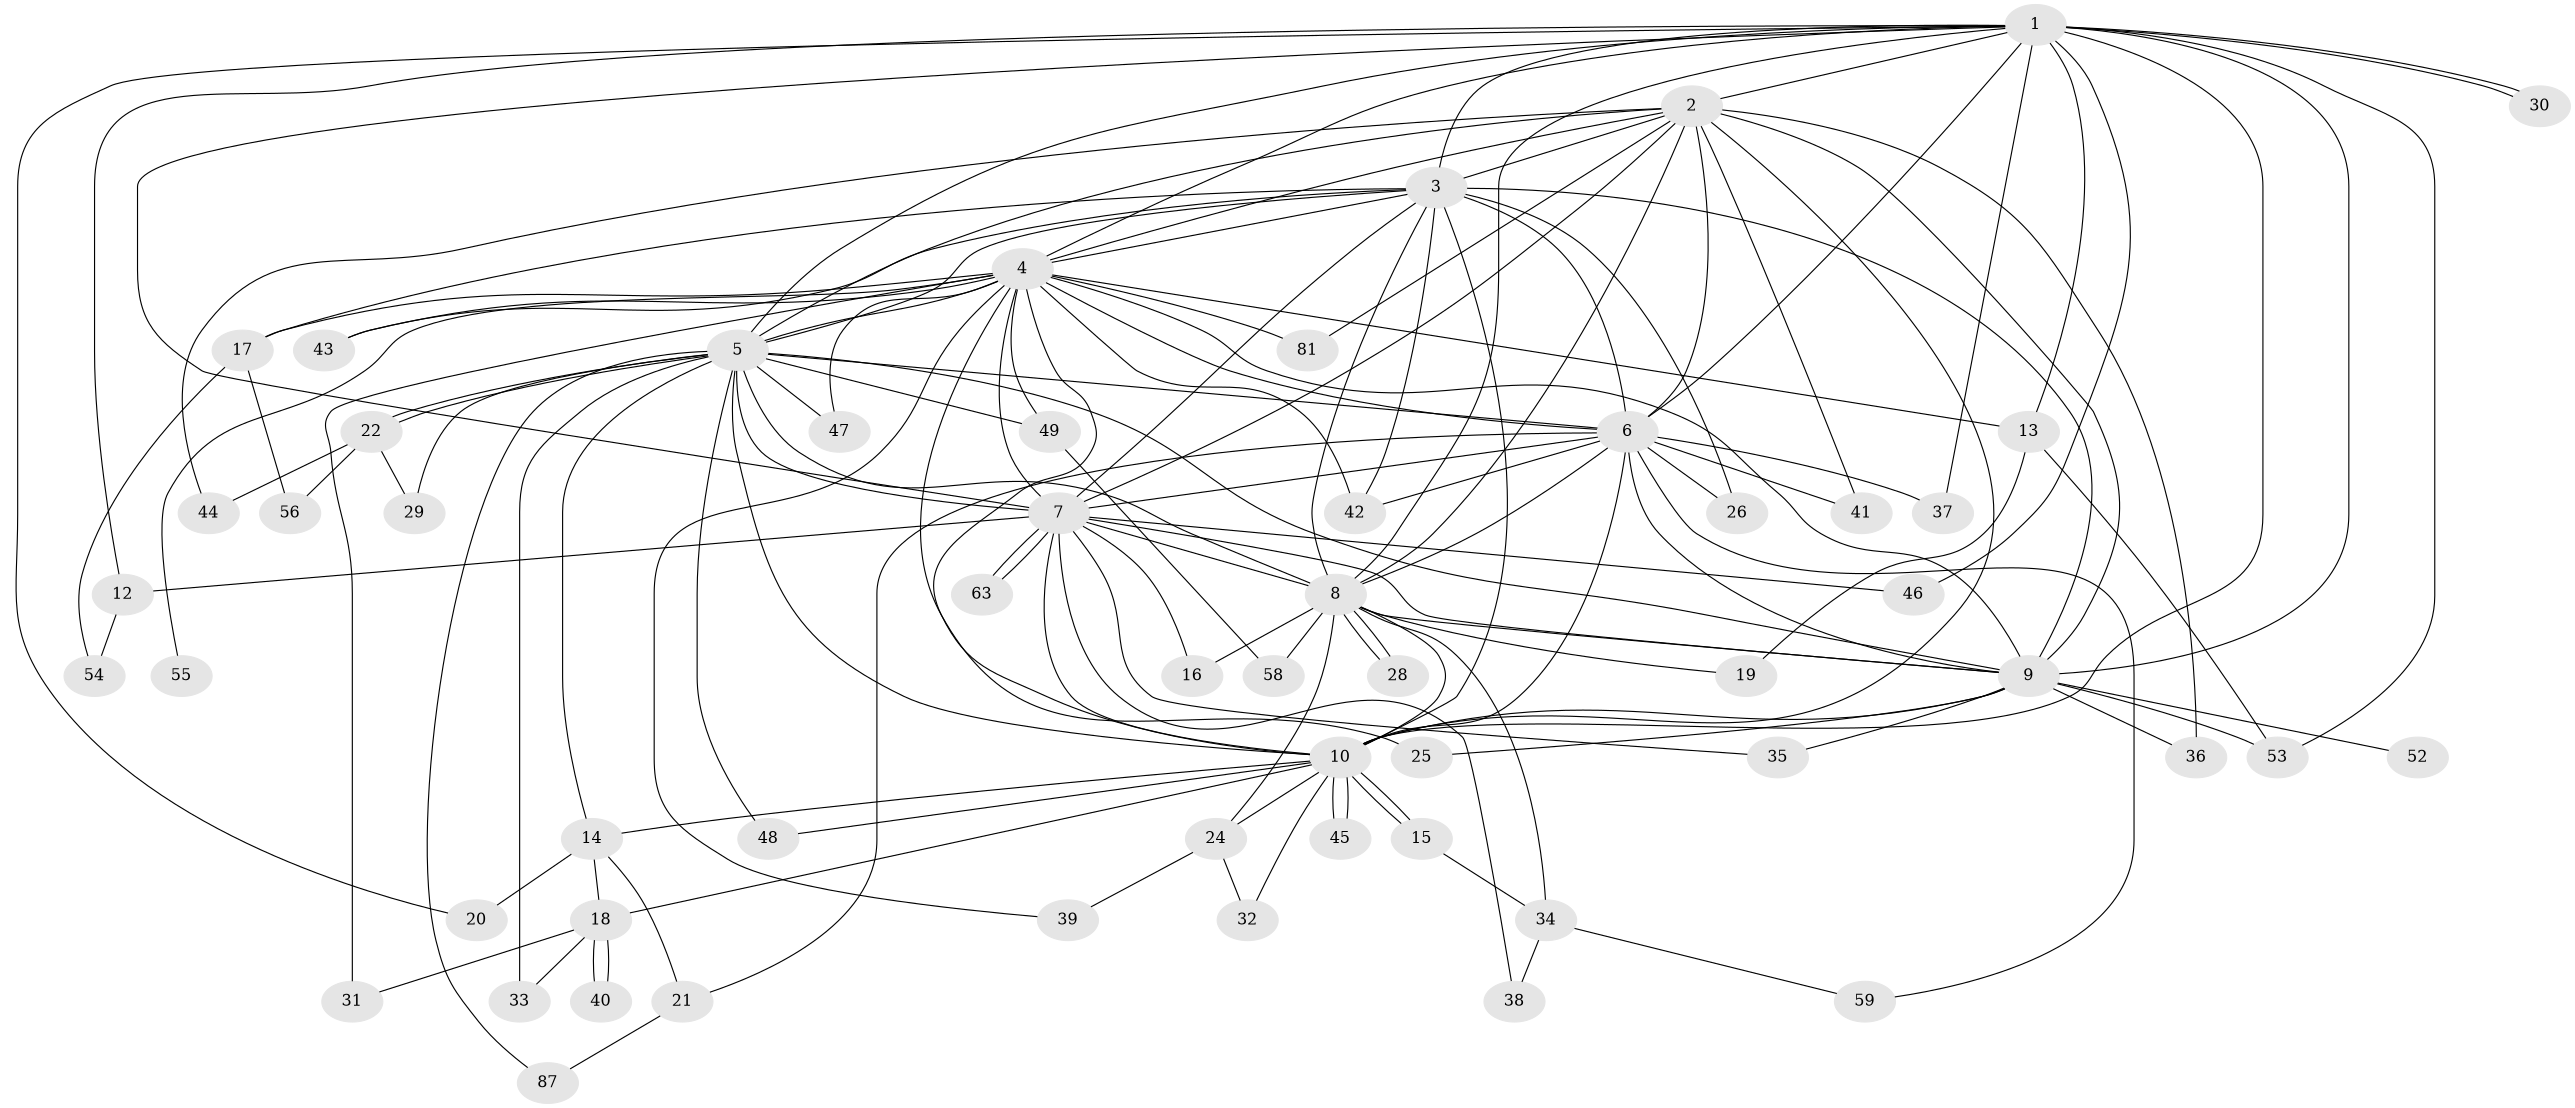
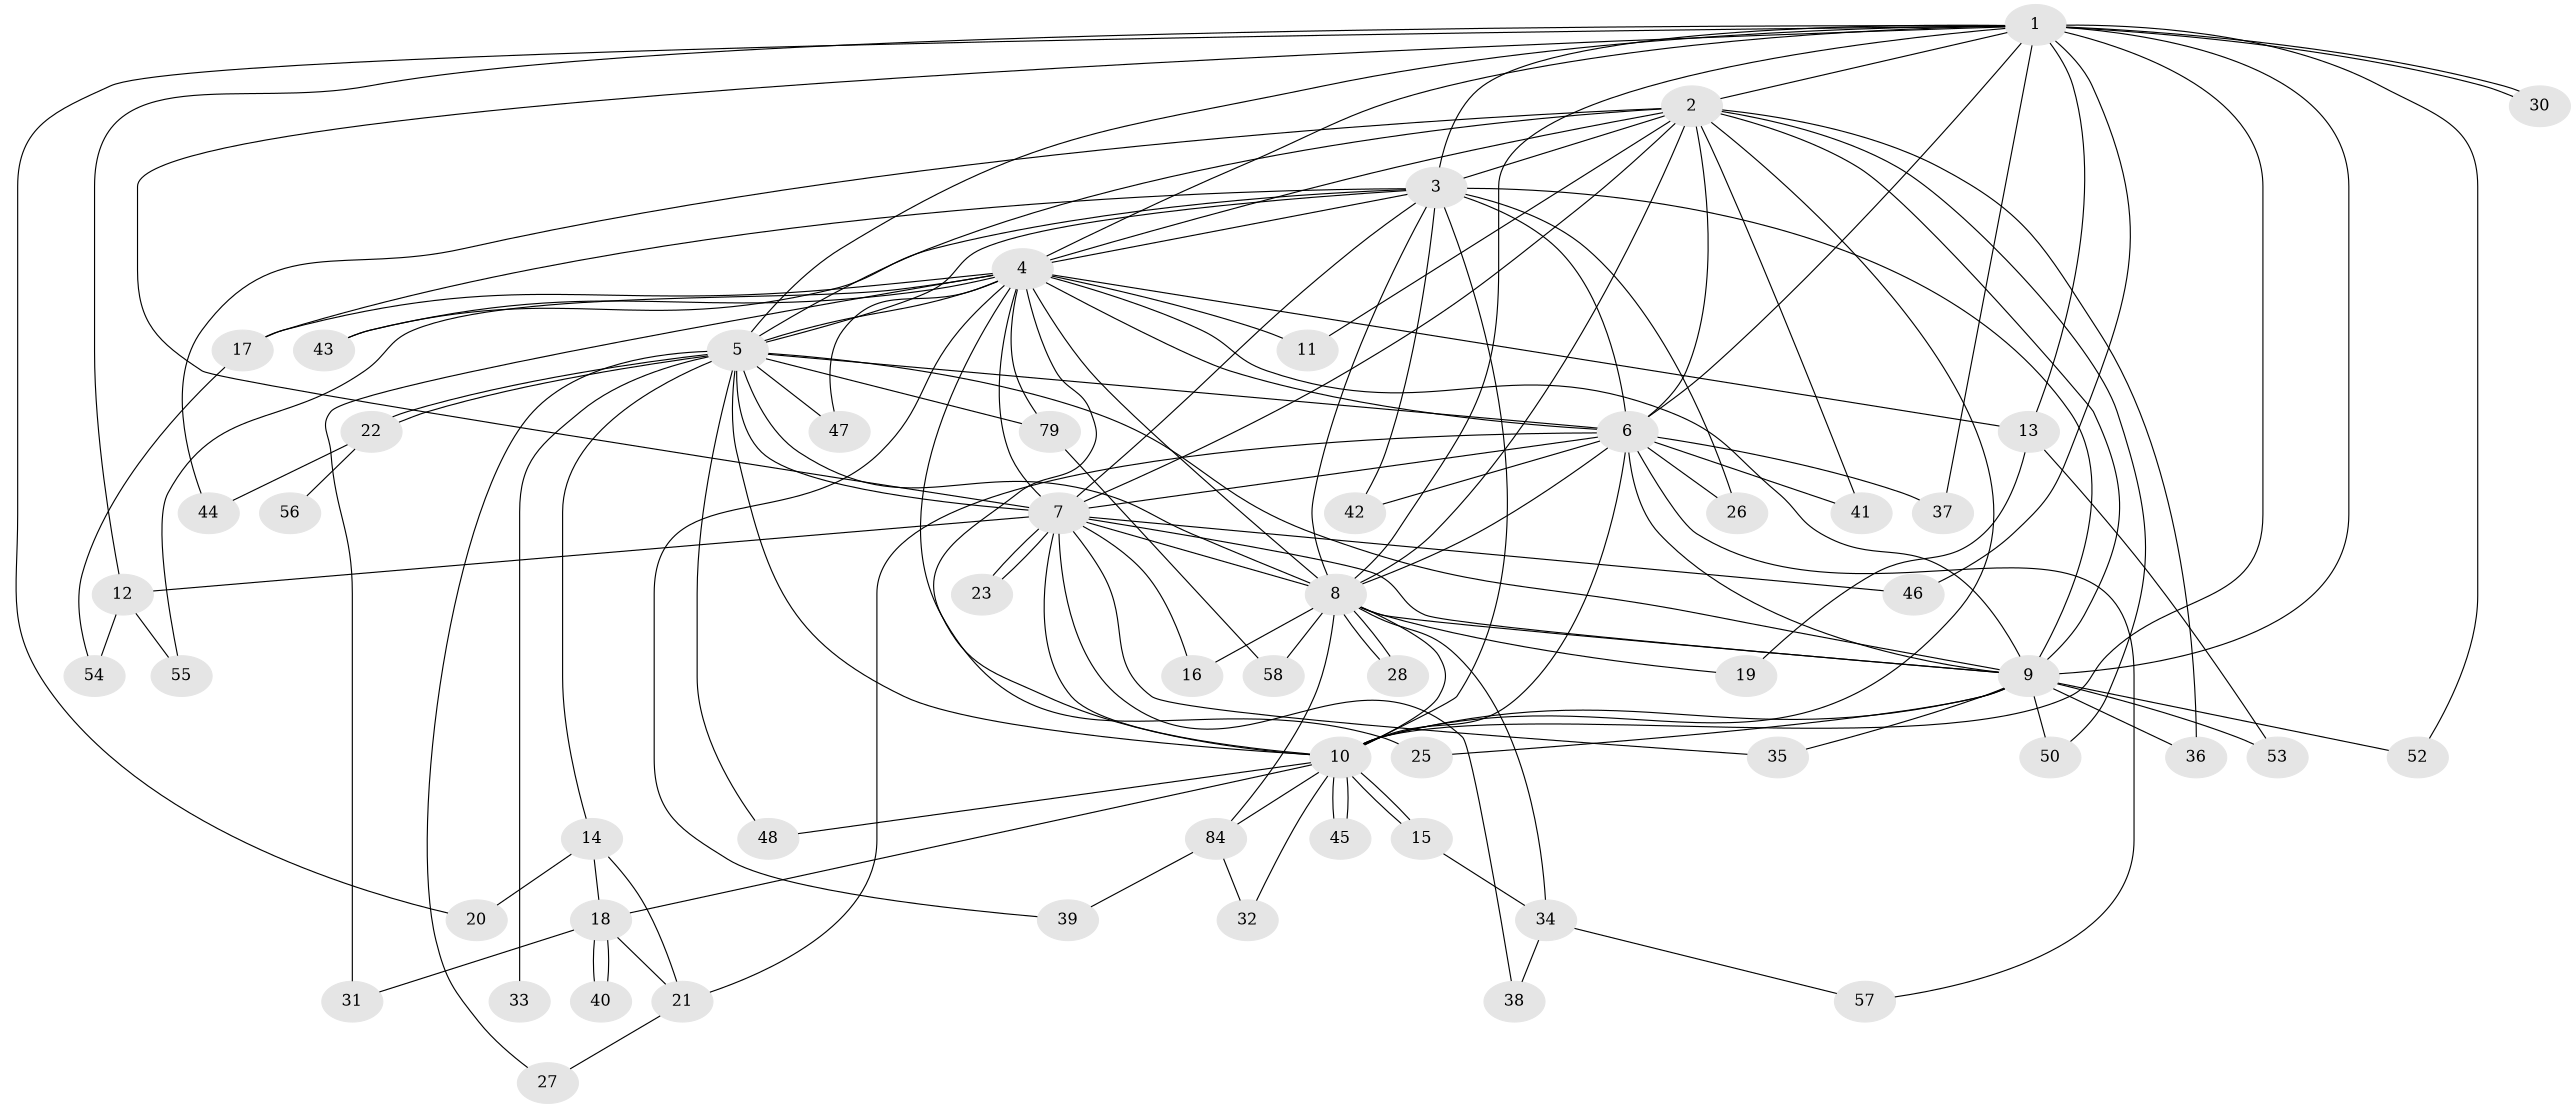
edge "1" -- "53": now "1" -- "52"
node "81": label "81" -> "11"
edge "4" -- "42": now "4" -- "8"
edge "17" -- "56": removed
node "49": label "49" -> "79"
node "29": removed
node "63": label "63" -> "23"
edge "12" -- "55": added
node "50": added
edge "10" -- "14": removed
node "24": label "24" -> "84"
edge "18" -- "33": now "18" -- "21"
node "59": label "59" -> "57"
node "87": label "87" -> "27"
